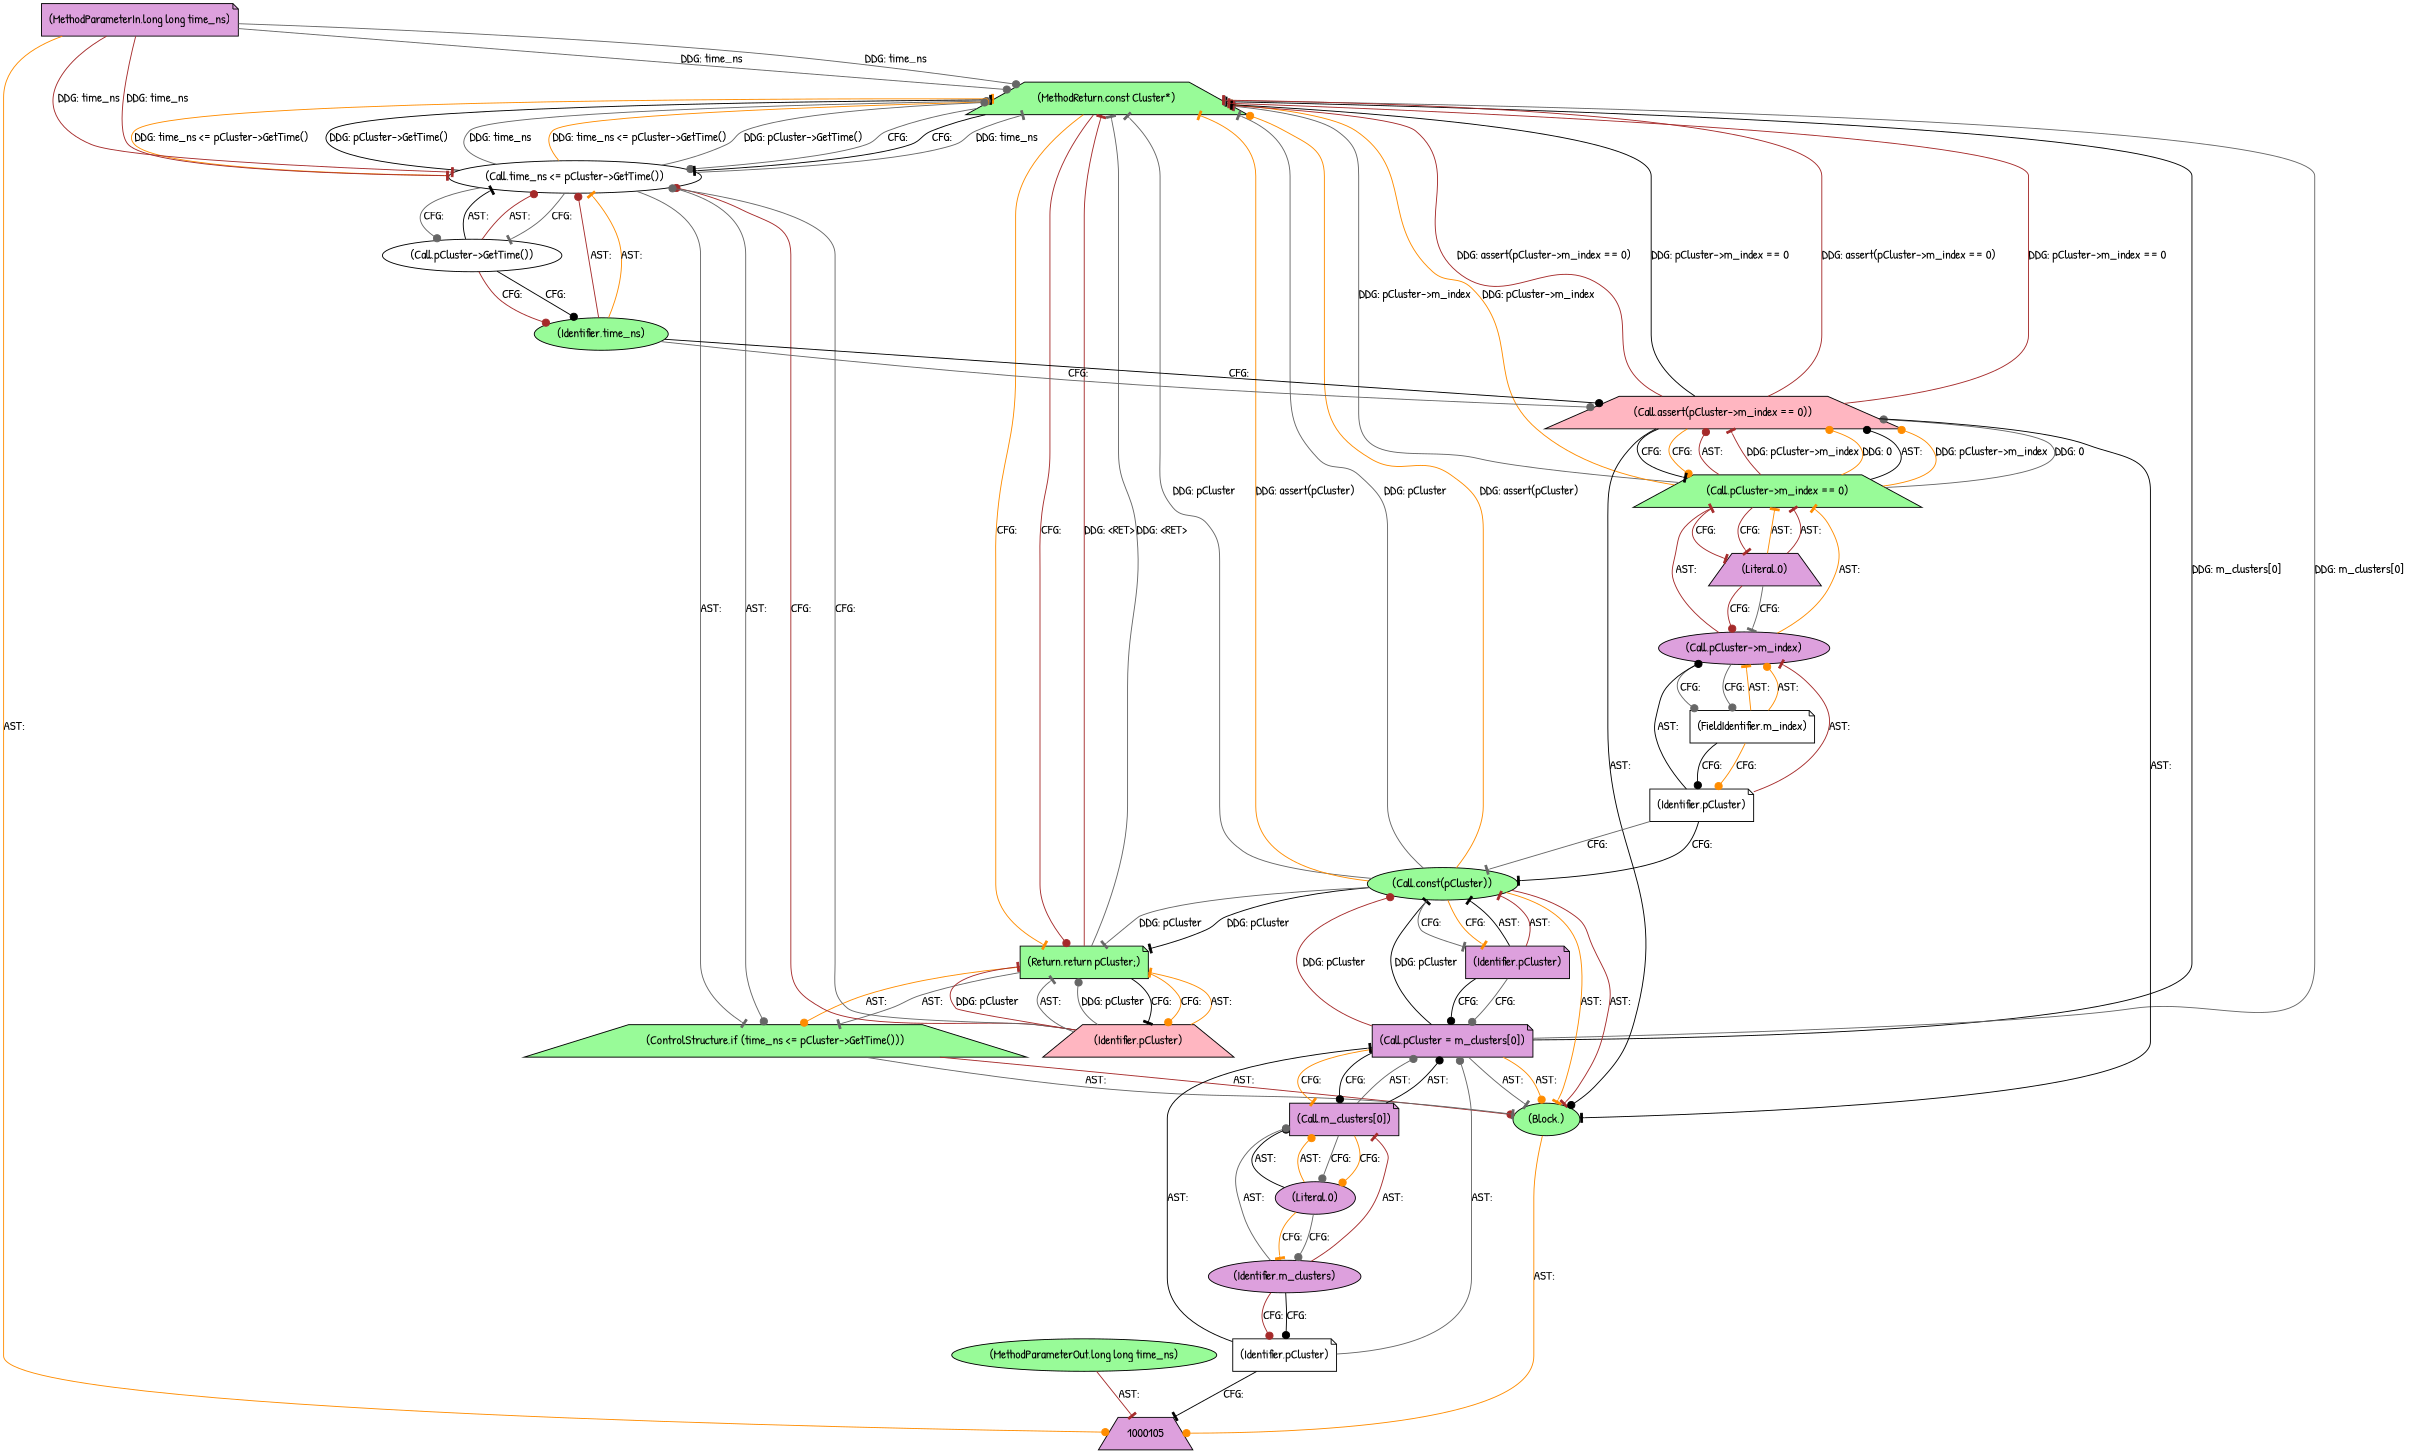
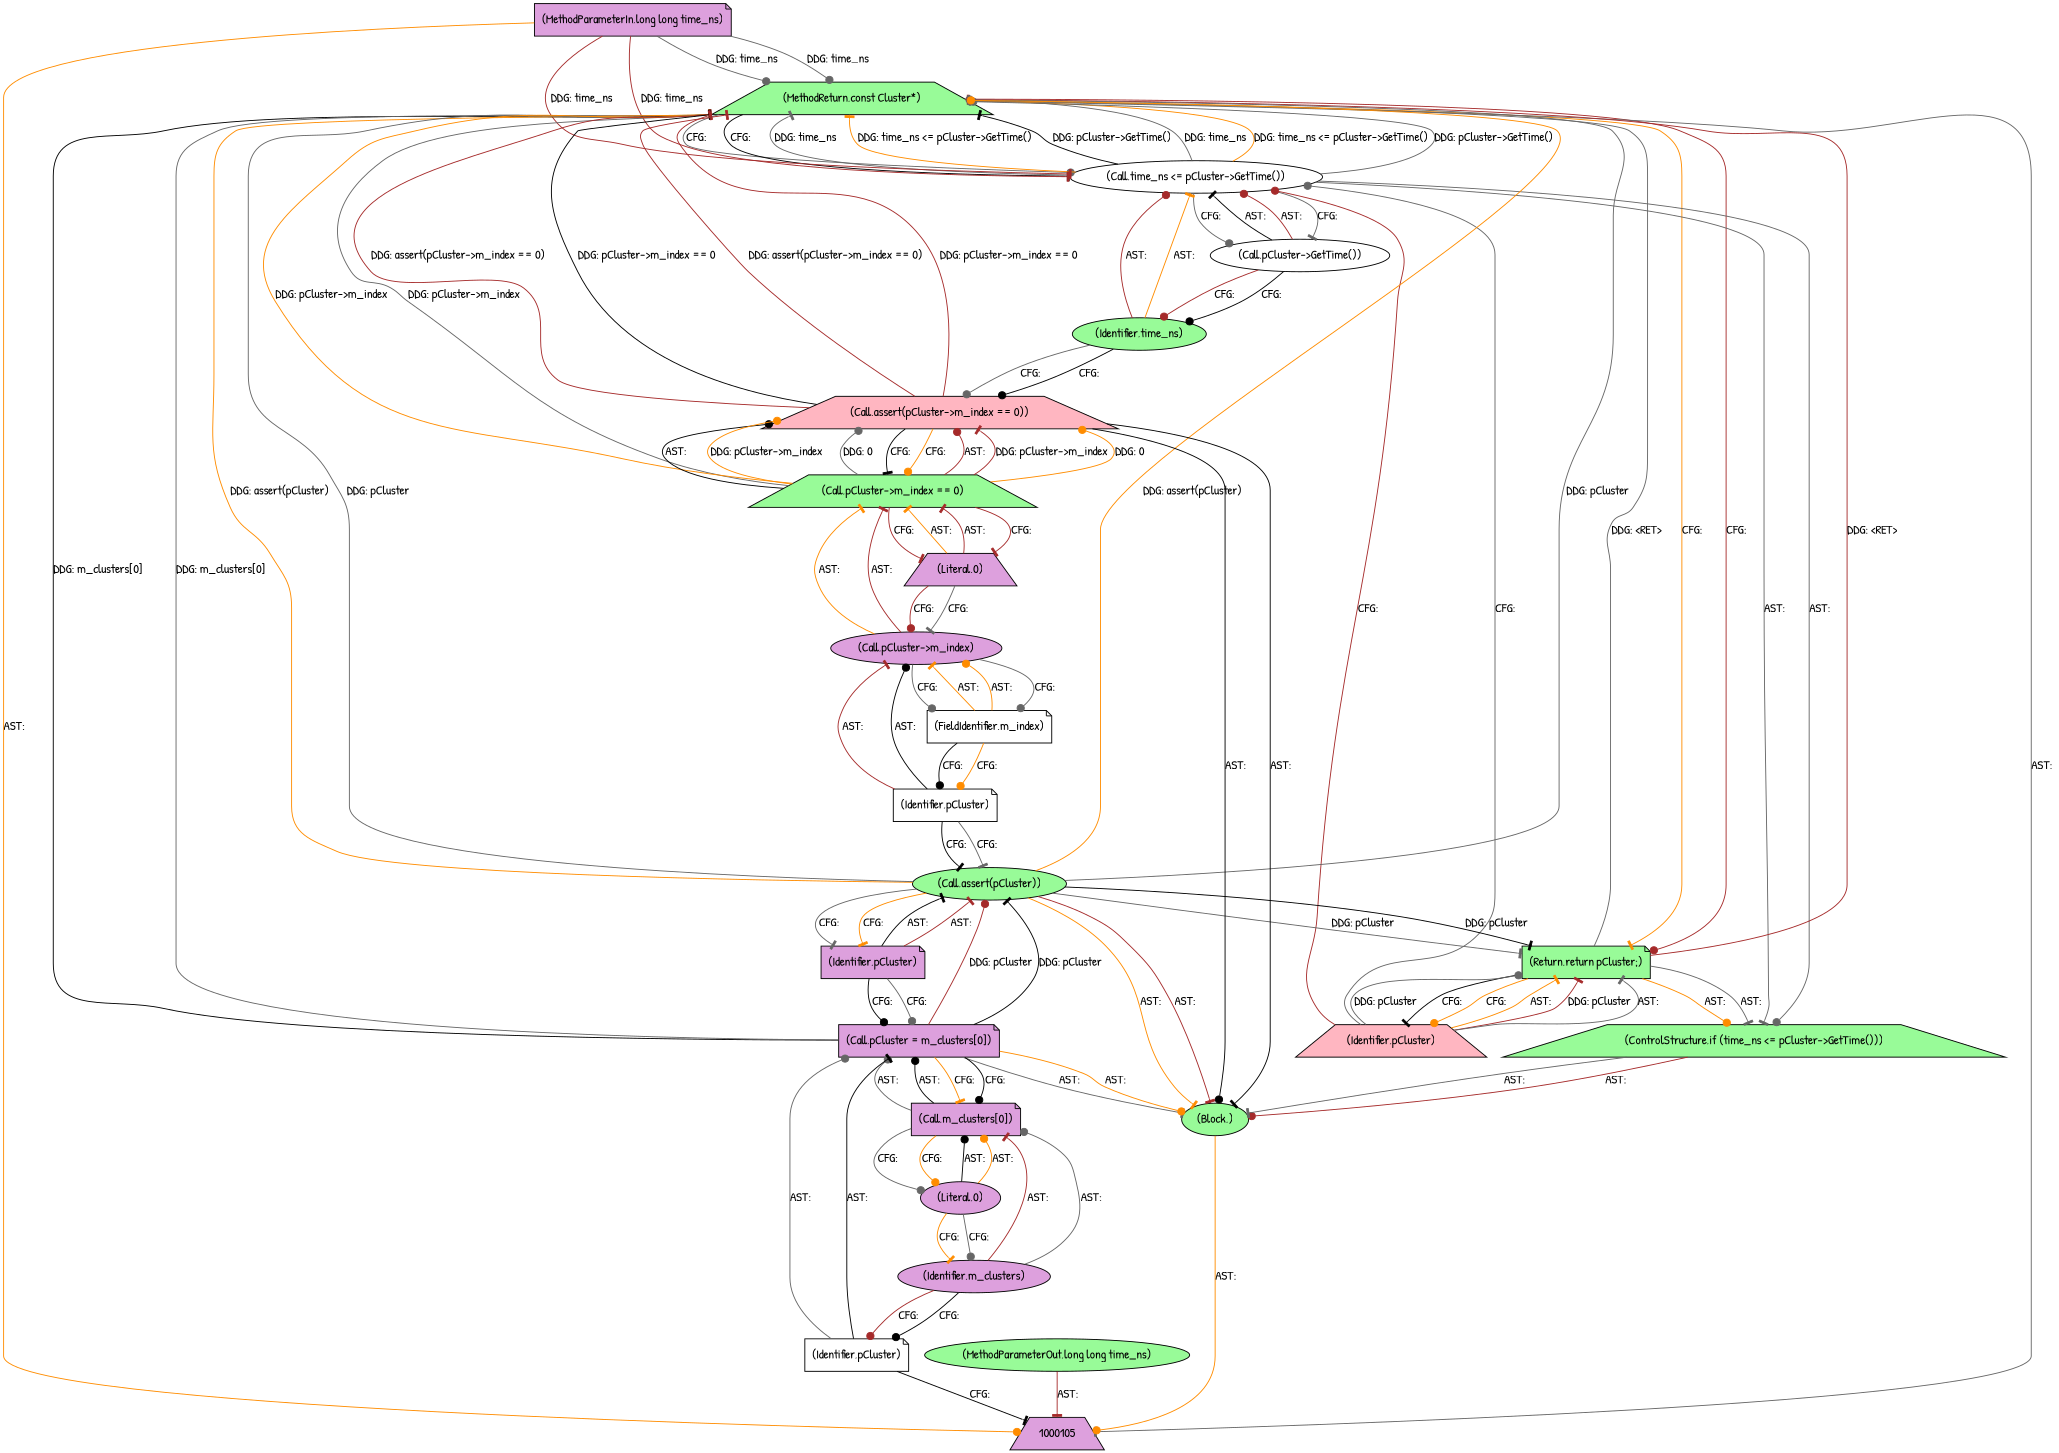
edge "(MethodReturn,const Cluster*)" -> "1000105": added, label "AST:"
node "(Call,const(pCluster))": label "(Call,const(pCluster))" -> "(Call,assert(pCluster))"
